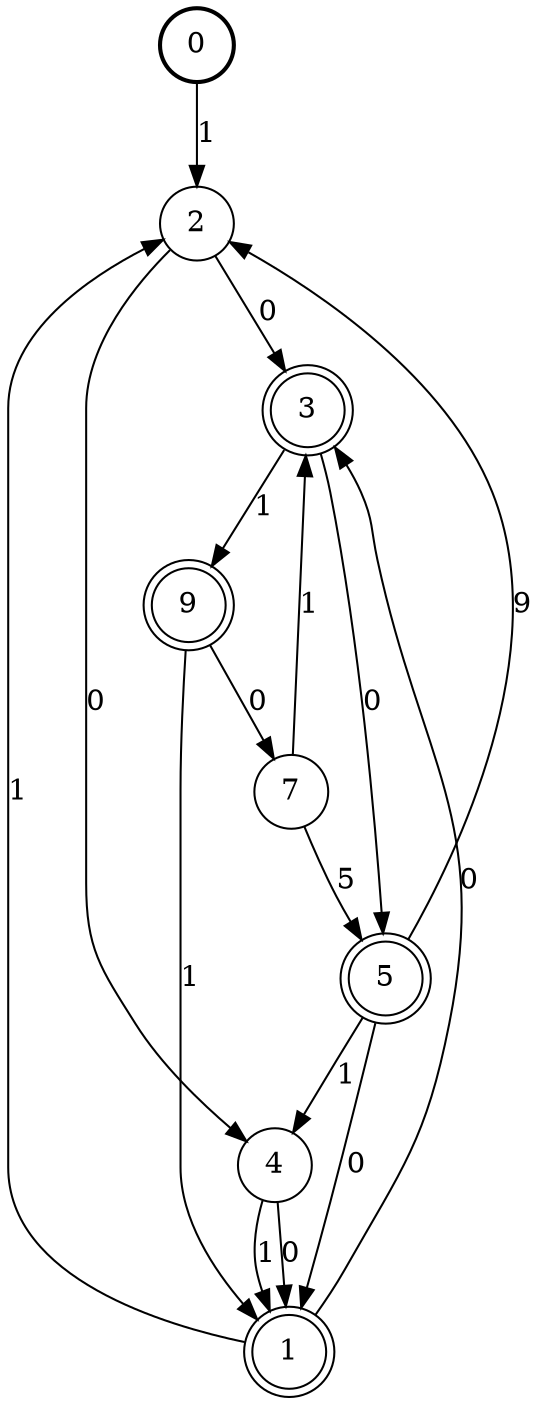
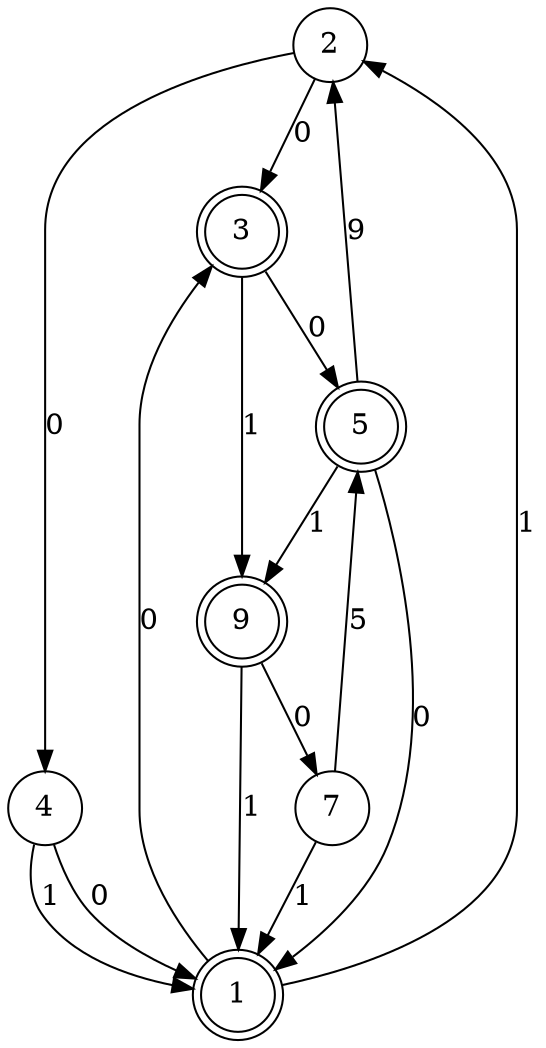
node "0": removed
edge "7" -> "3": now "7" -> "1"
edge "5" -> "4": now "5" -> "9"
